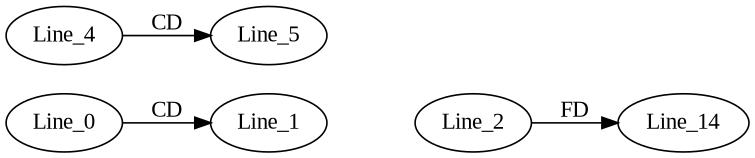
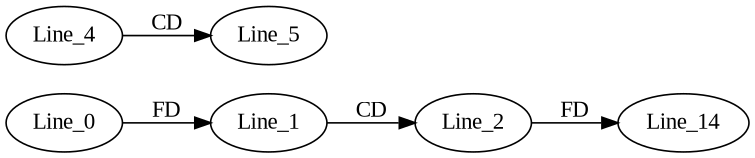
edge "Line_0" -> "Line_1": label "CD" -> "FD"
edge "Line_1" -> "Line_2": added, label "CD"
